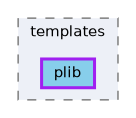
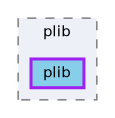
cluster "templates": label "templates" -> "plib"
